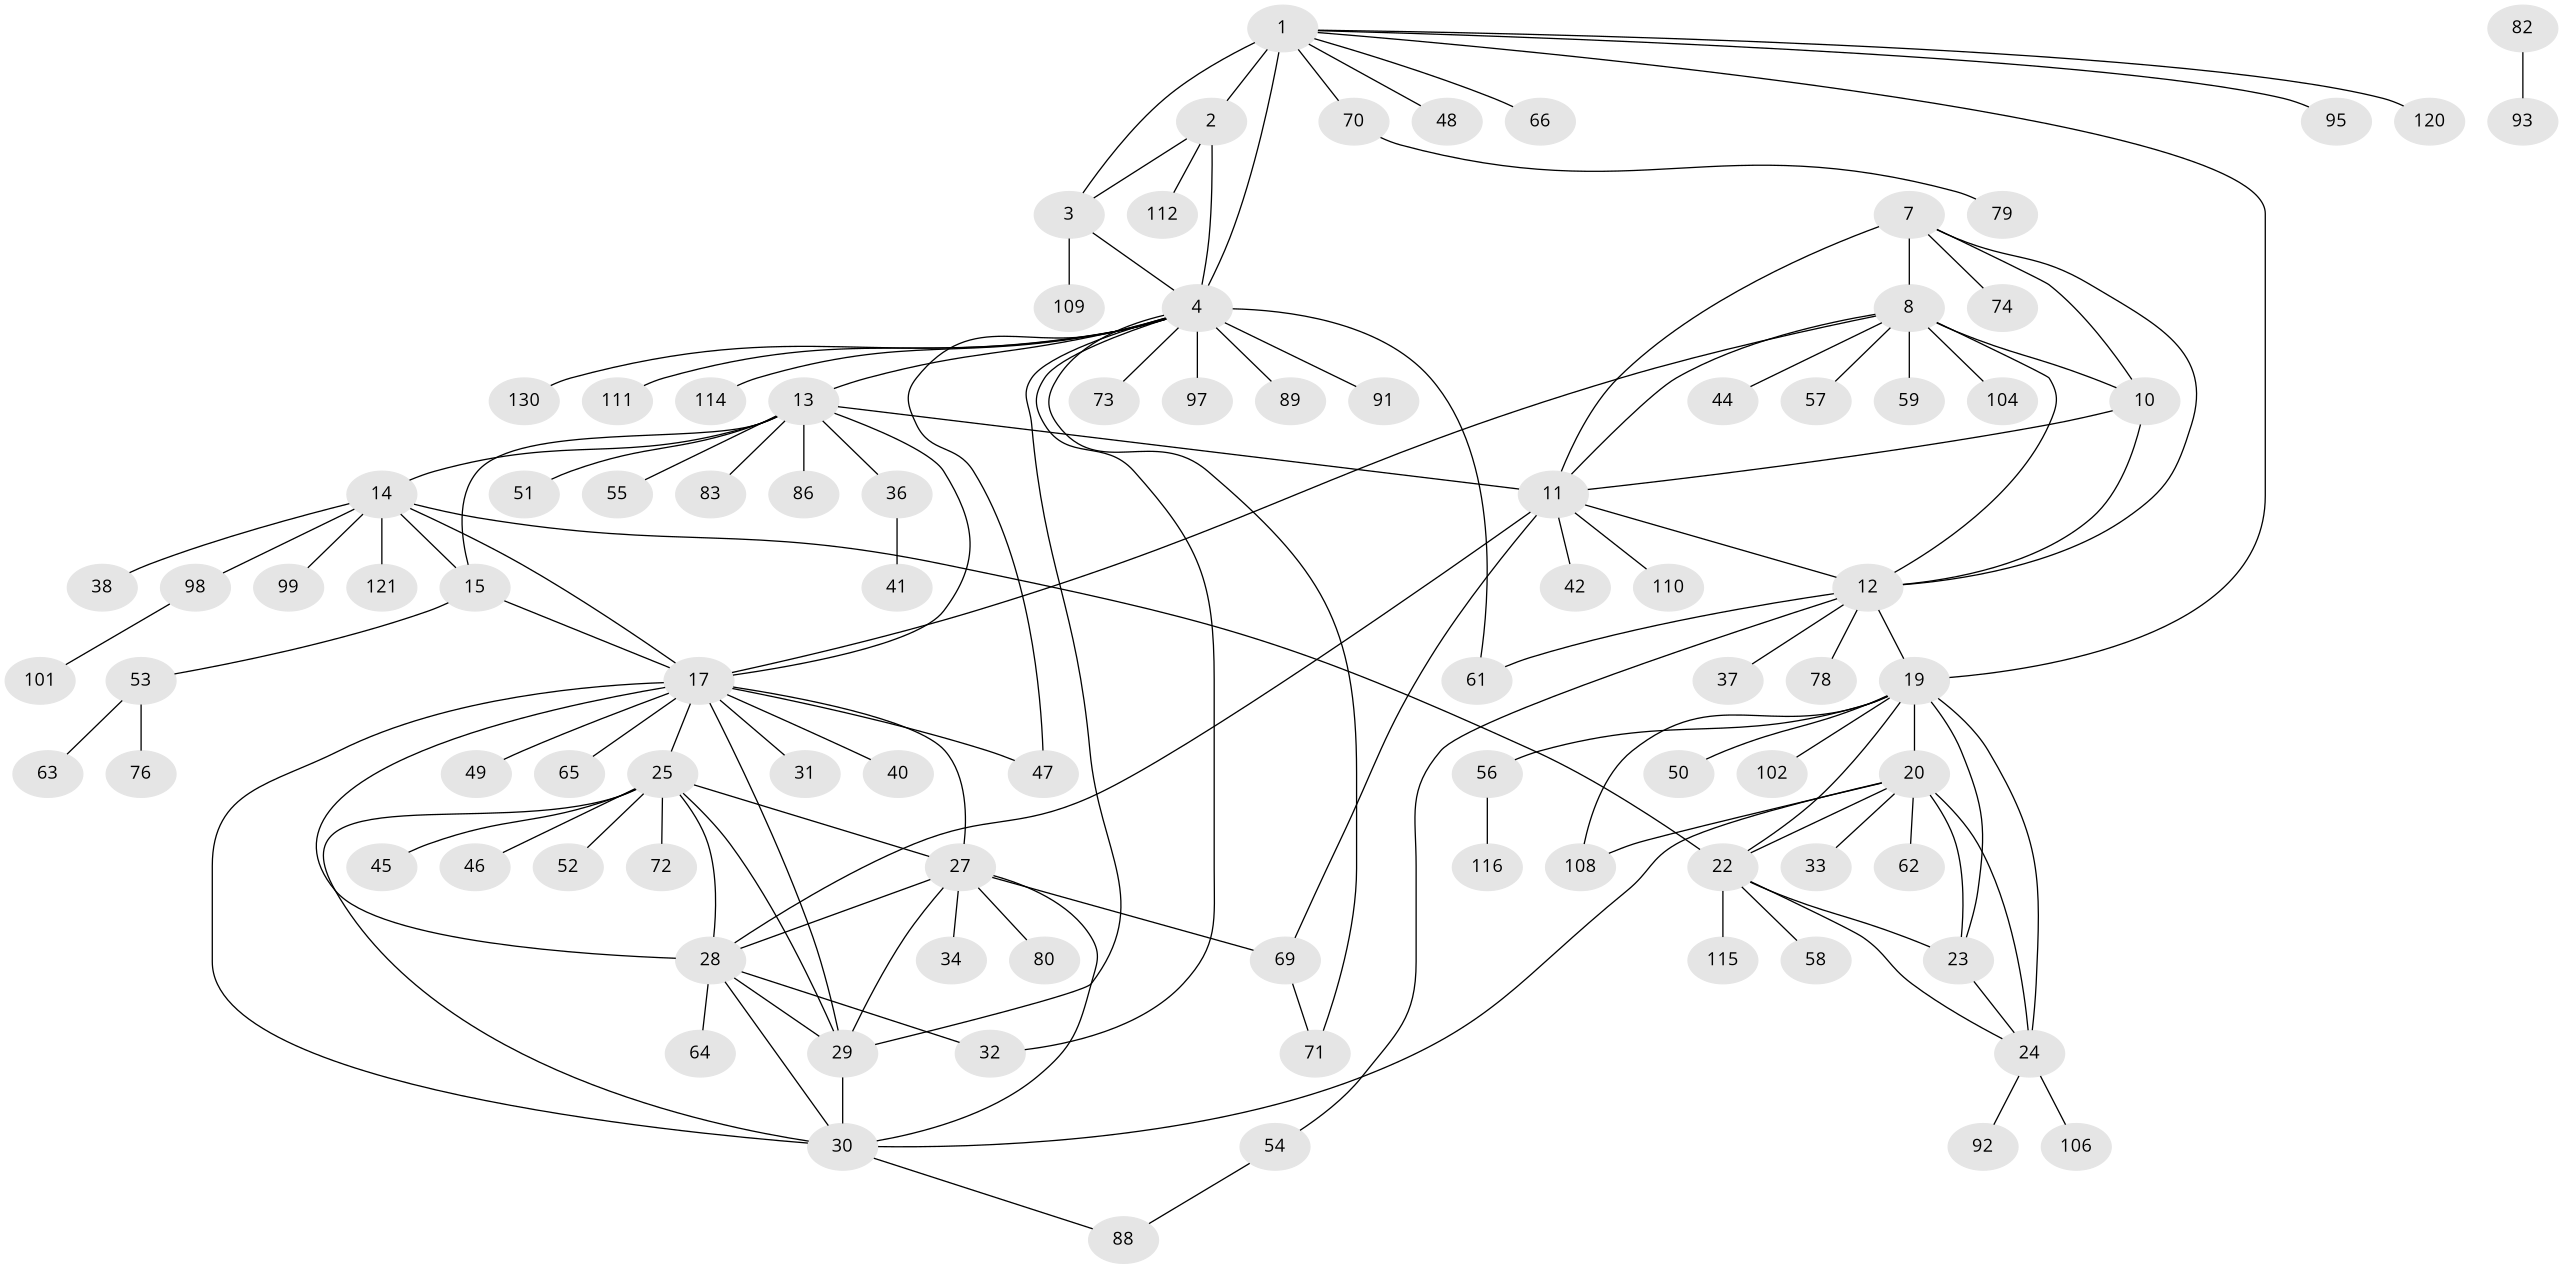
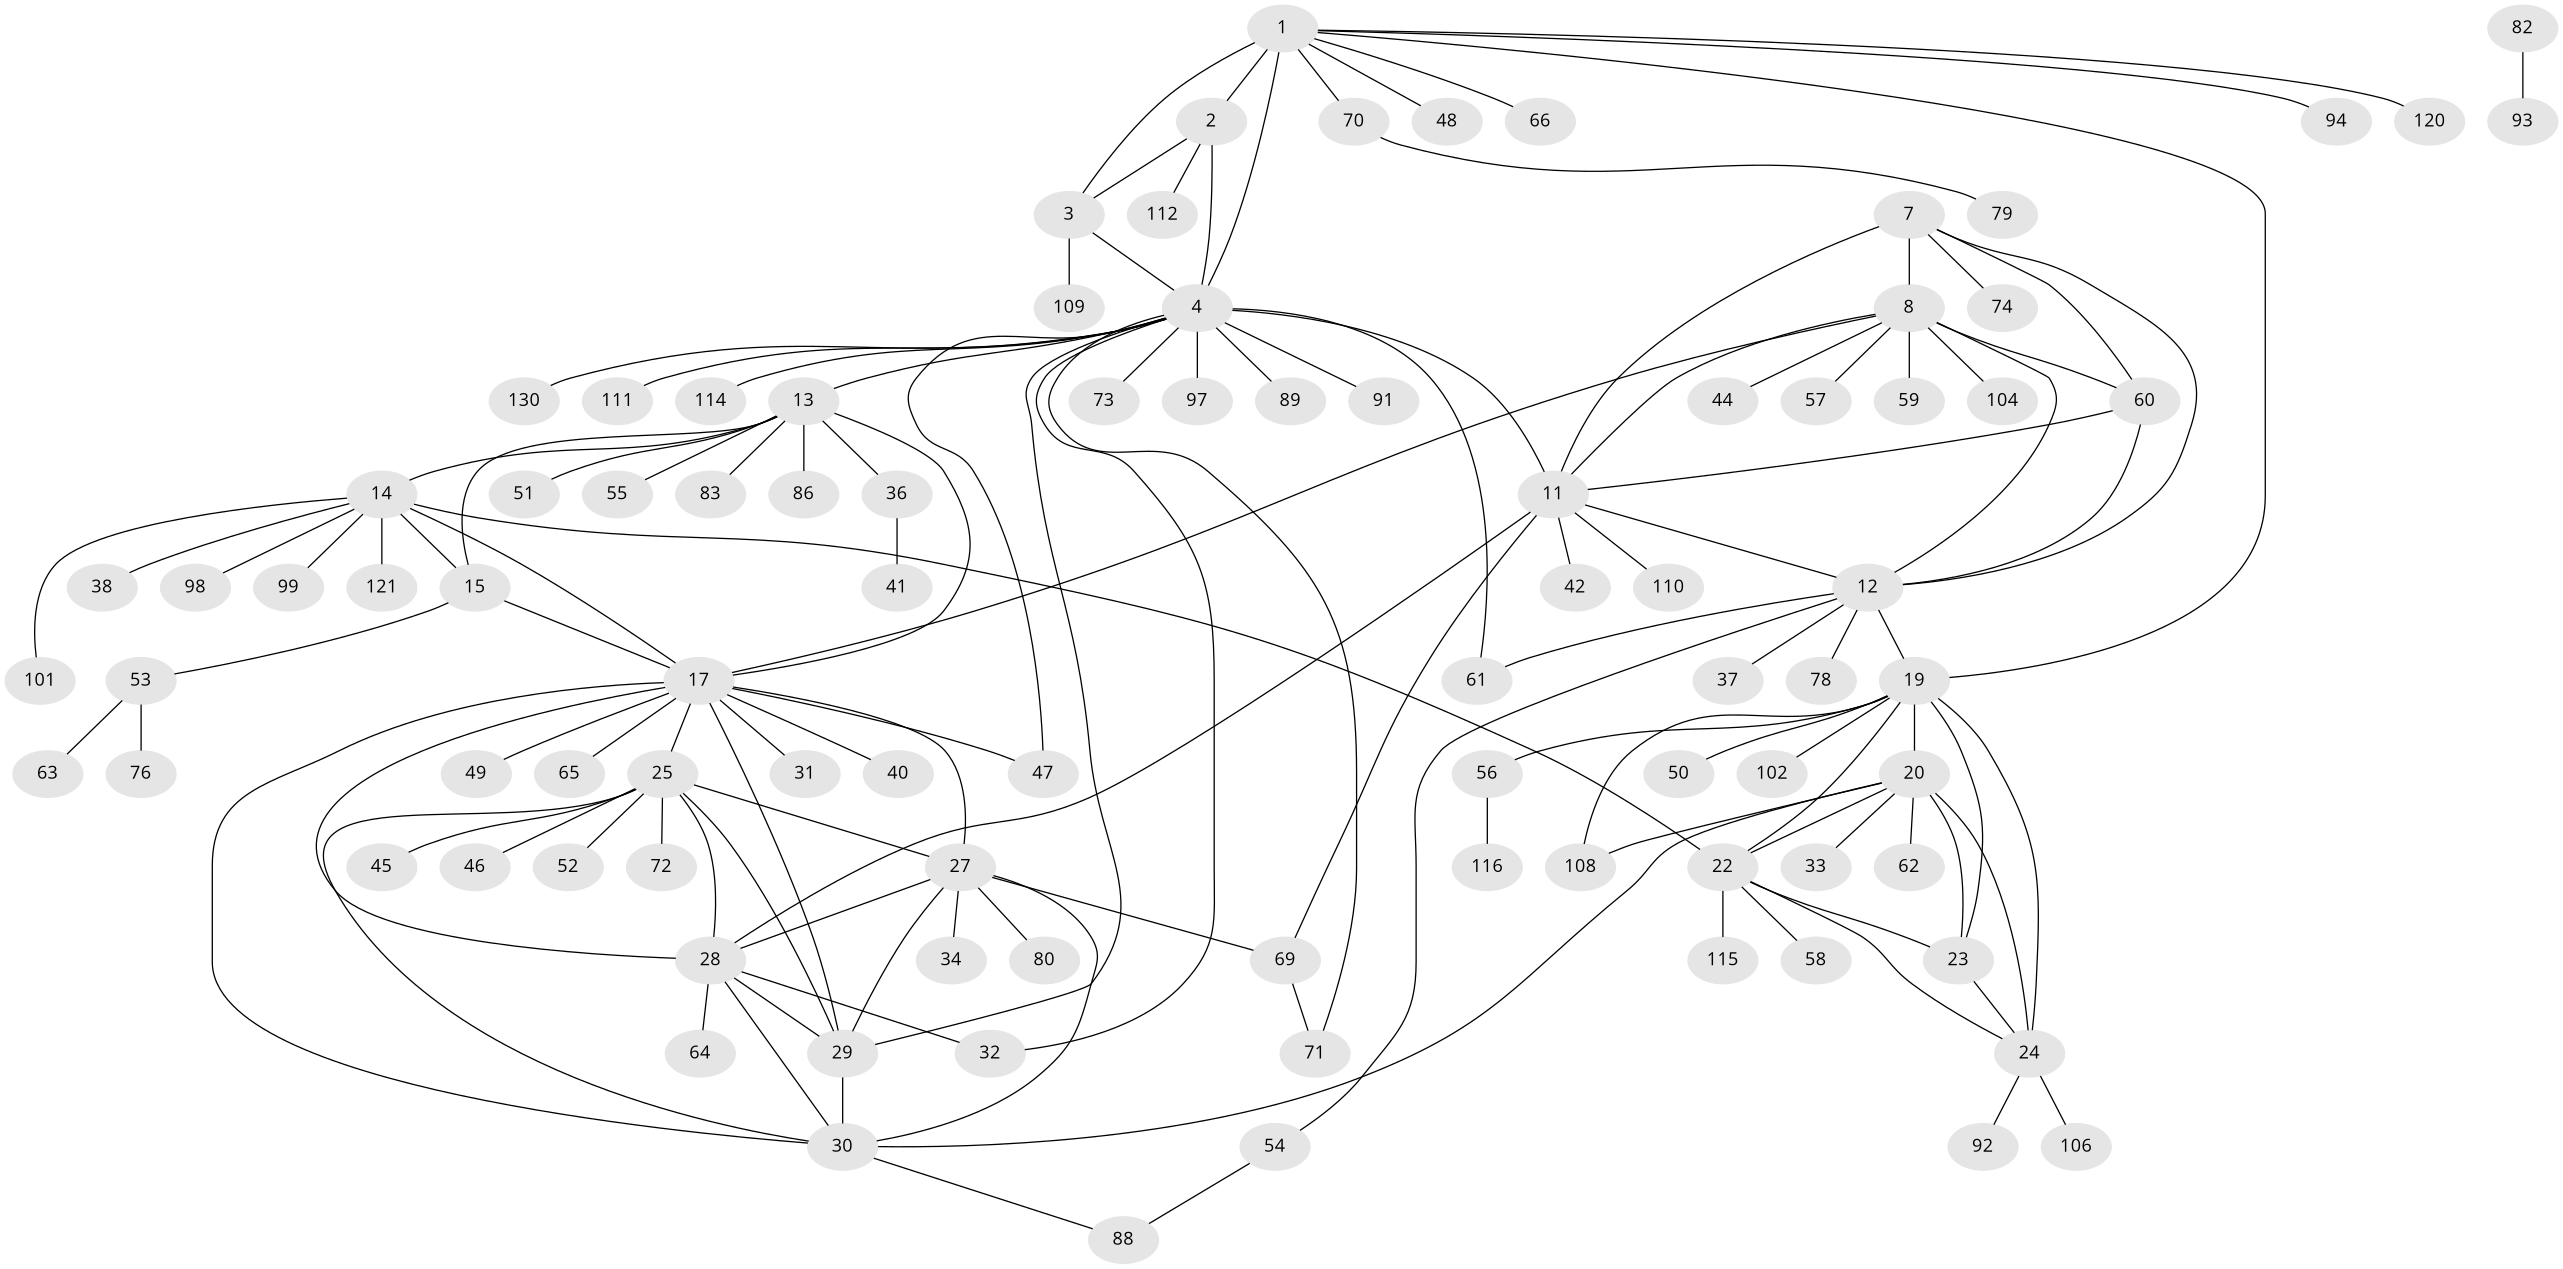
node "95": label "95" -> "94"
node "10": label "10" -> "60"
edge "13" -- "11": now "4" -- "11"
edge "98" -- "101": now "14" -- "101"
